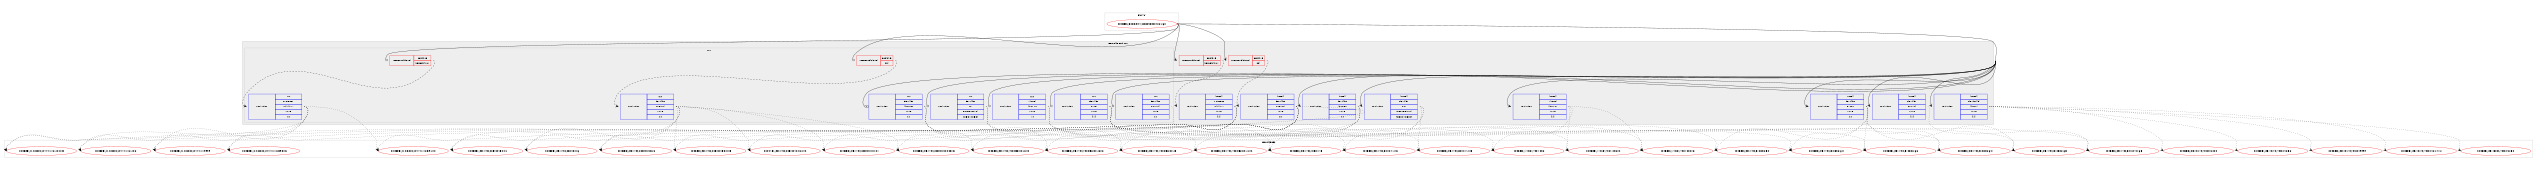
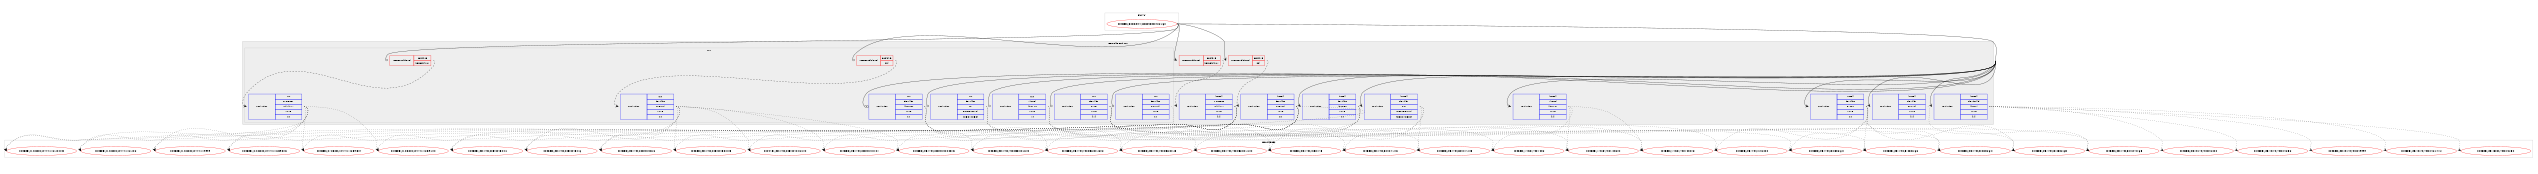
node "portage://sys-apps/util-linux-2.39.3-r7": added
node "portage://dev-libs/pack-3.1.6": label "portage://dev-libs/pack-3.1.6" -> "portage://dev-libs/openssl-3.1.6"
node "portage://dev-libs/expat-2.5.0": label "portage://dev-libs/expat-2.5.0" -> "portage://dev-libs/run-2.5.0"
